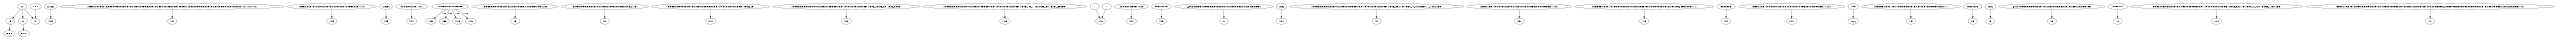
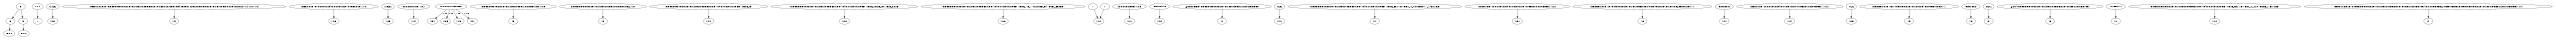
node "valueOf.lang.StringBuffer": label "valueOf.lang.StringBuffer" -> "java.lang.StringBuffer"
edge "0" -> "i7": removed
edge "$r15" -> "r2[1]": reversed
